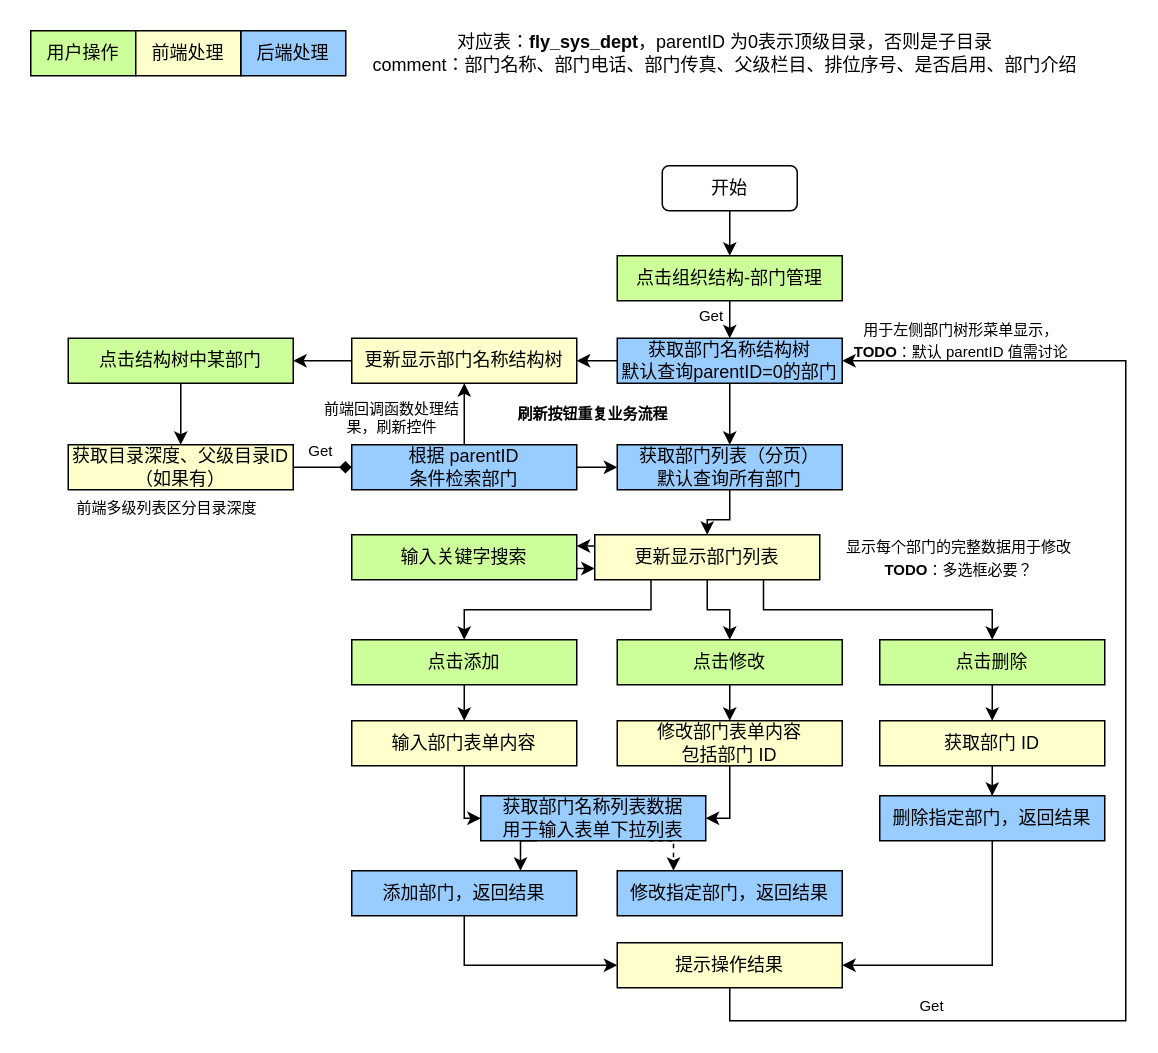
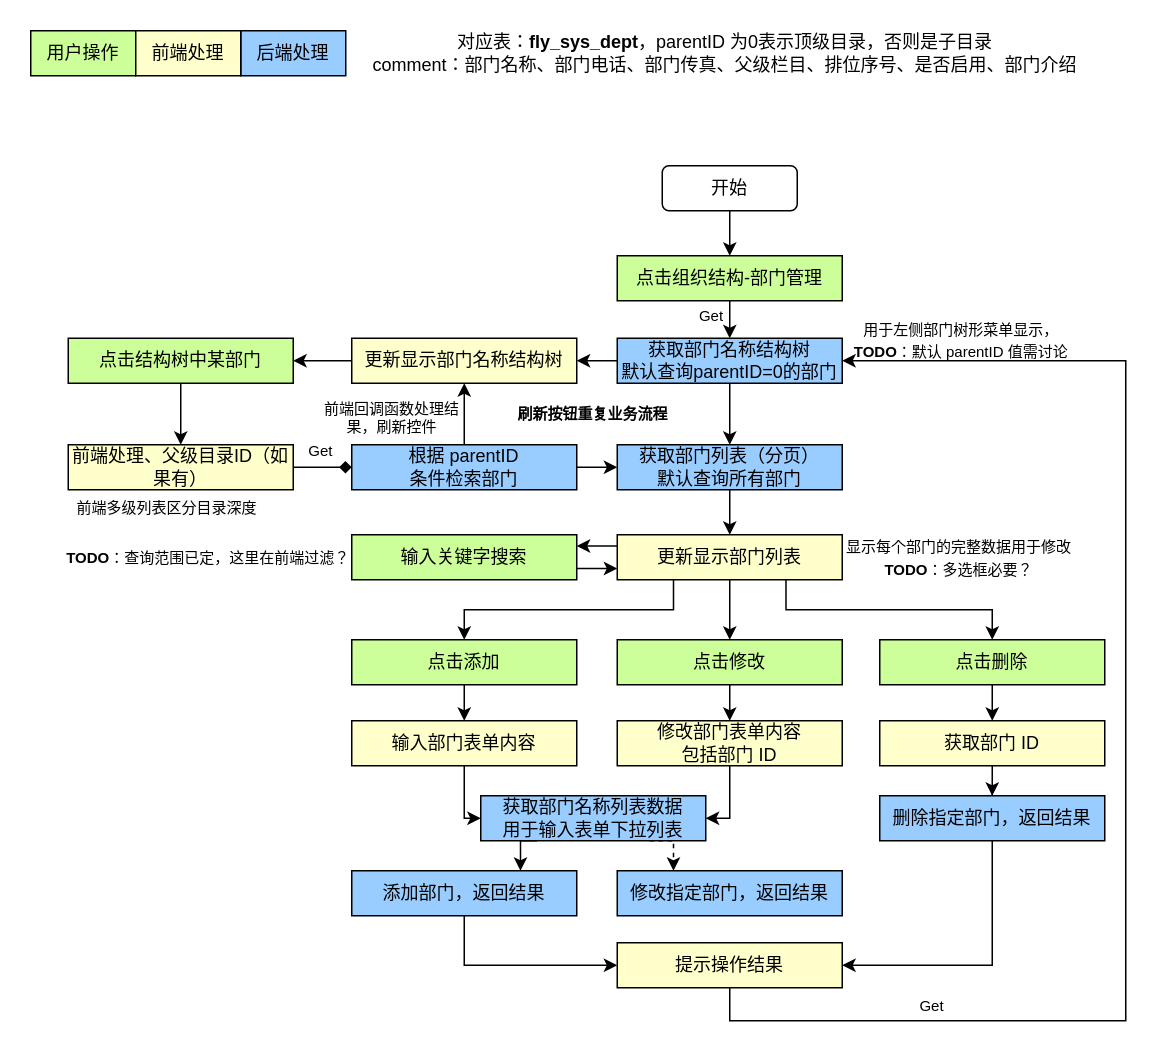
node "获取目录深度、父级目录ID（如果有）": label "获取目录深度、父级目录ID（如果有）" -> "前端处理、父级目录ID（如果有）"
node "TODO：查询范围已定，这里在前端过滤？": added
node "更新显示部门列表": moved (707, 557) -> (730, 557)
